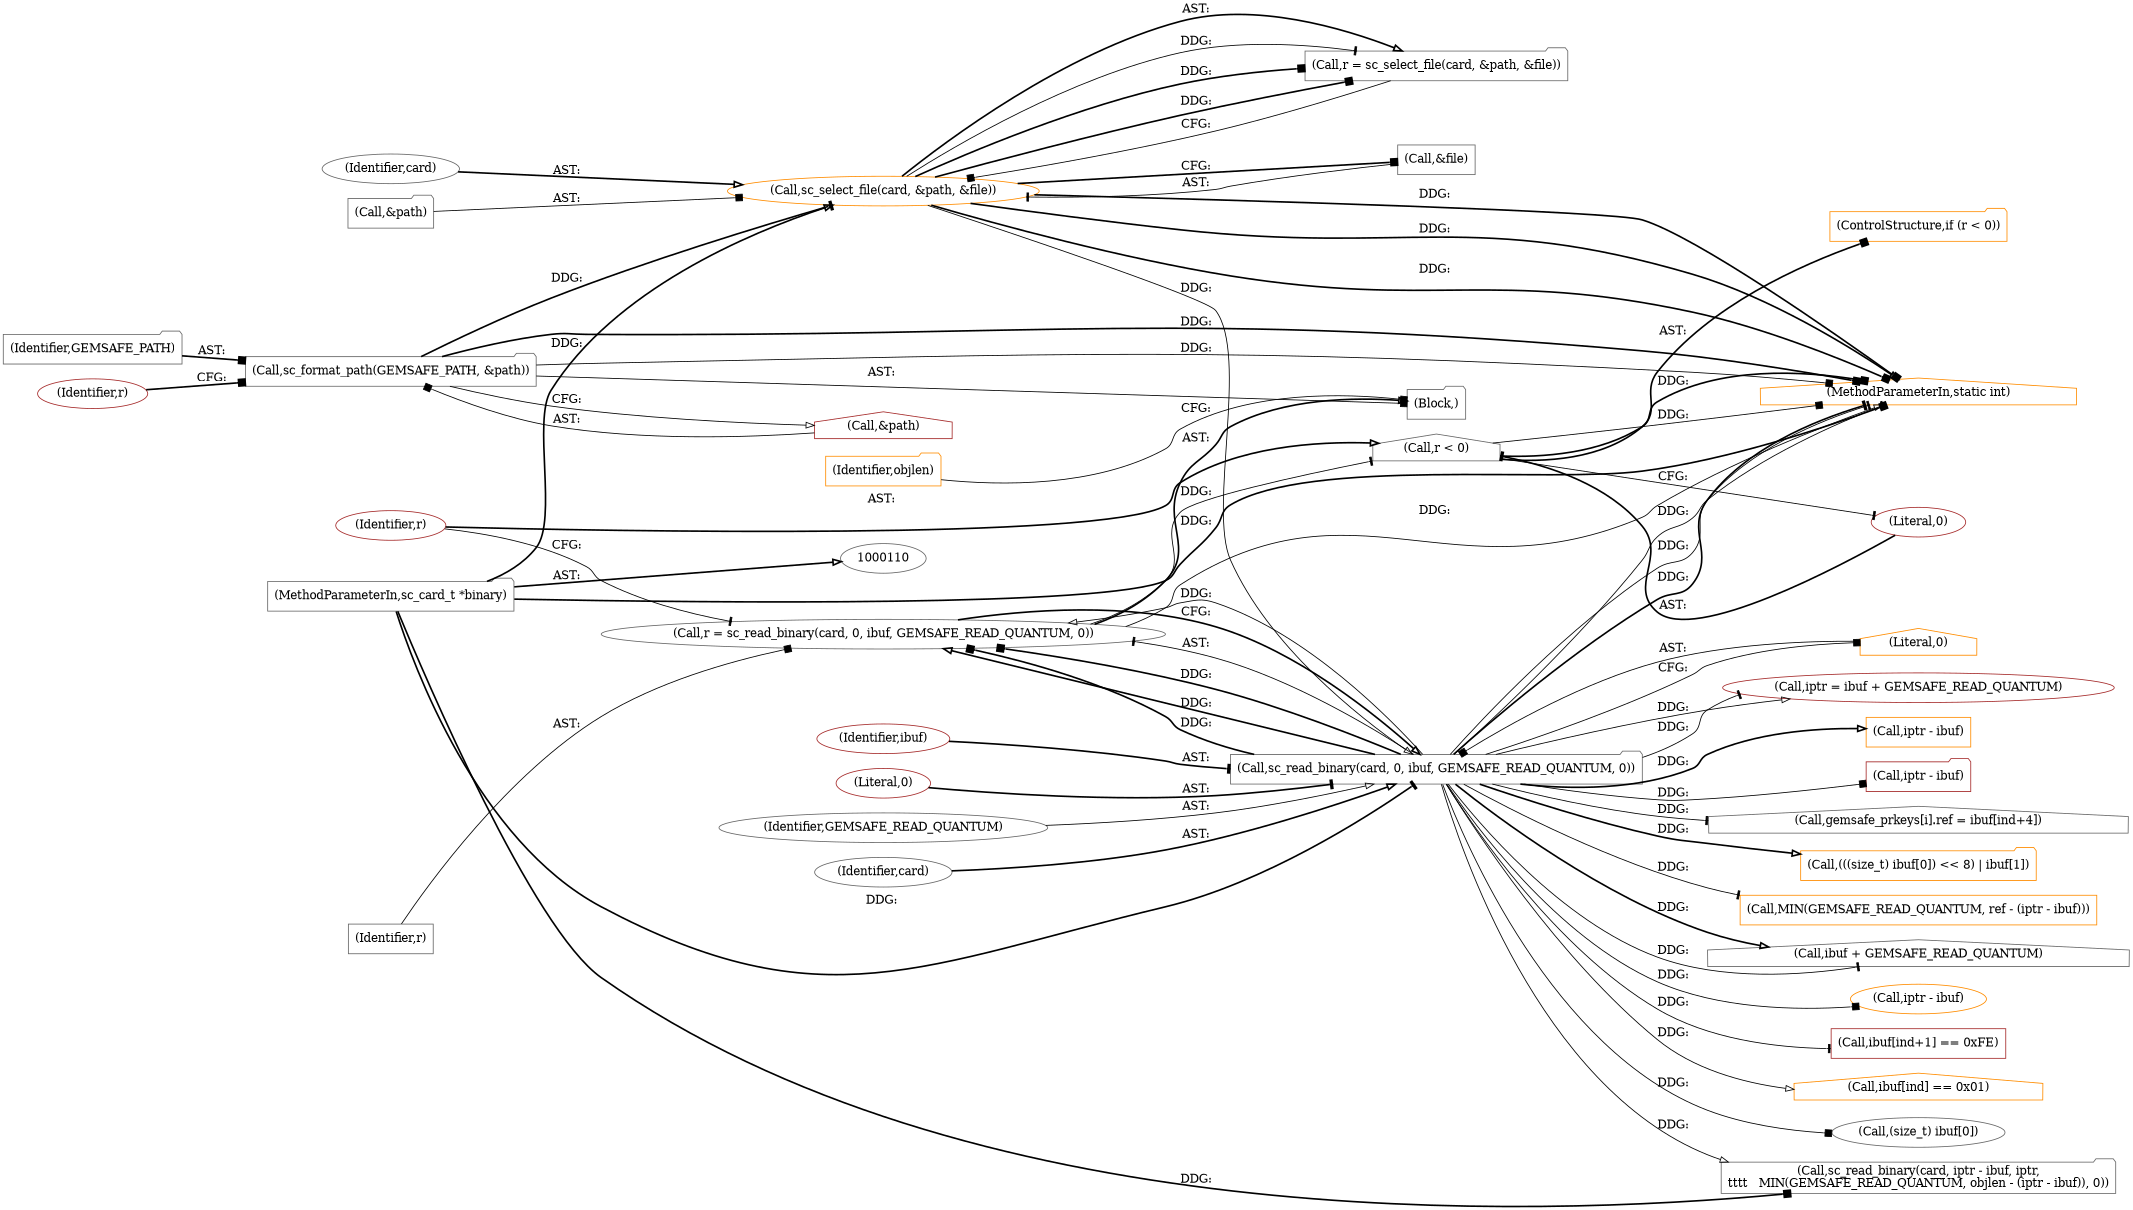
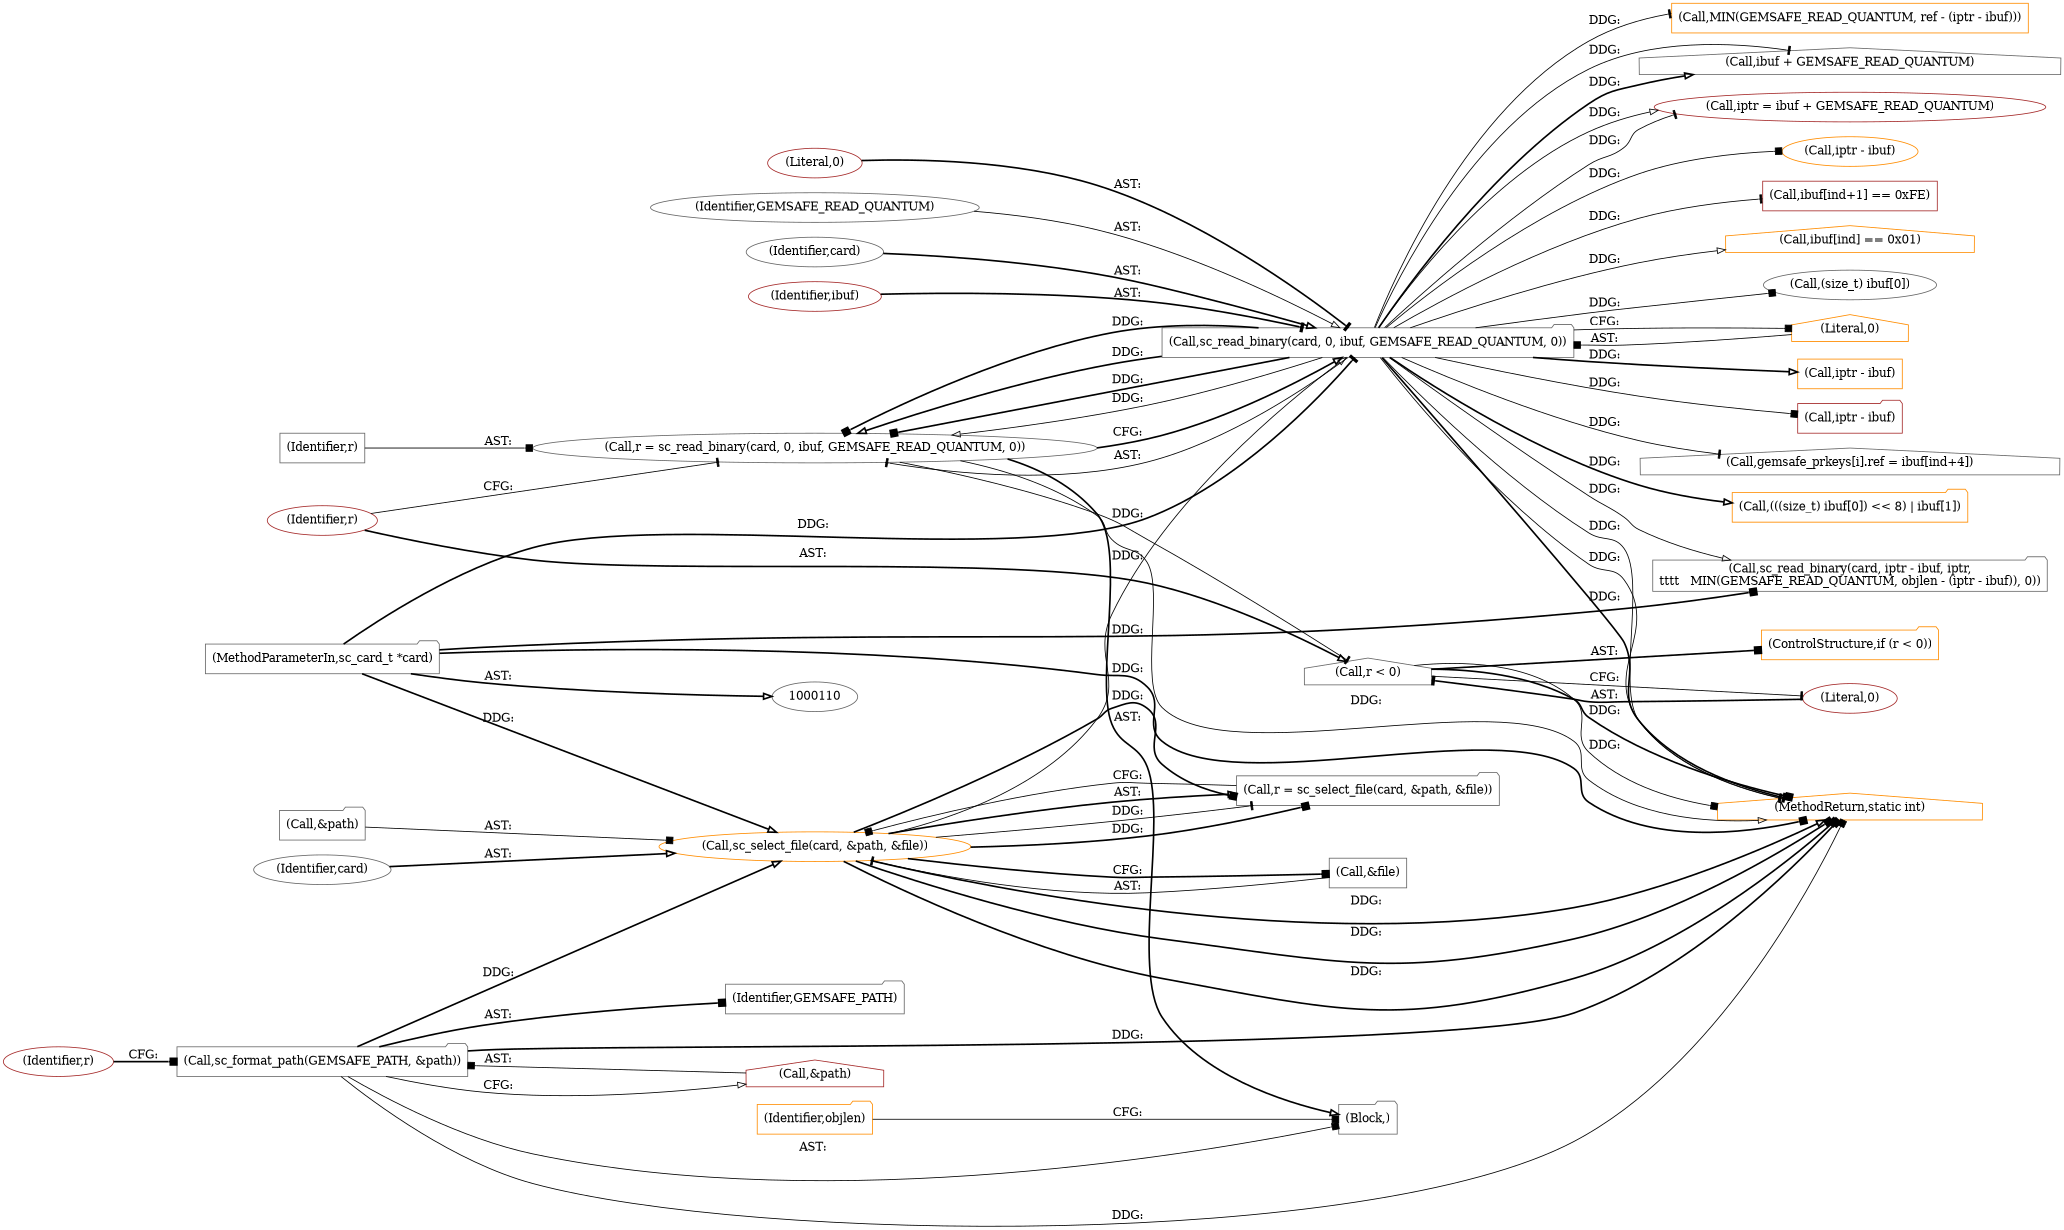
edge "(Call,sc_format_path(GEMSAFE_PATH, &path))" -> "(Call,sc_select_file(card, &path, &file))": arrowhead tee -> onormal
edge "(Identifier,GEMSAFE_PATH)" -> "(Call,sc_format_path(GEMSAFE_PATH, &path))": reversed
node "(MethodParameterIn,static int)": label "(MethodParameterIn,static int)" -> "(MethodReturn,static int)"
node "(MethodParameterIn,sc_card_t *binary)": label "(MethodParameterIn,sc_card_t *binary)" -> "(MethodParameterIn,sc_card_t *card)"
